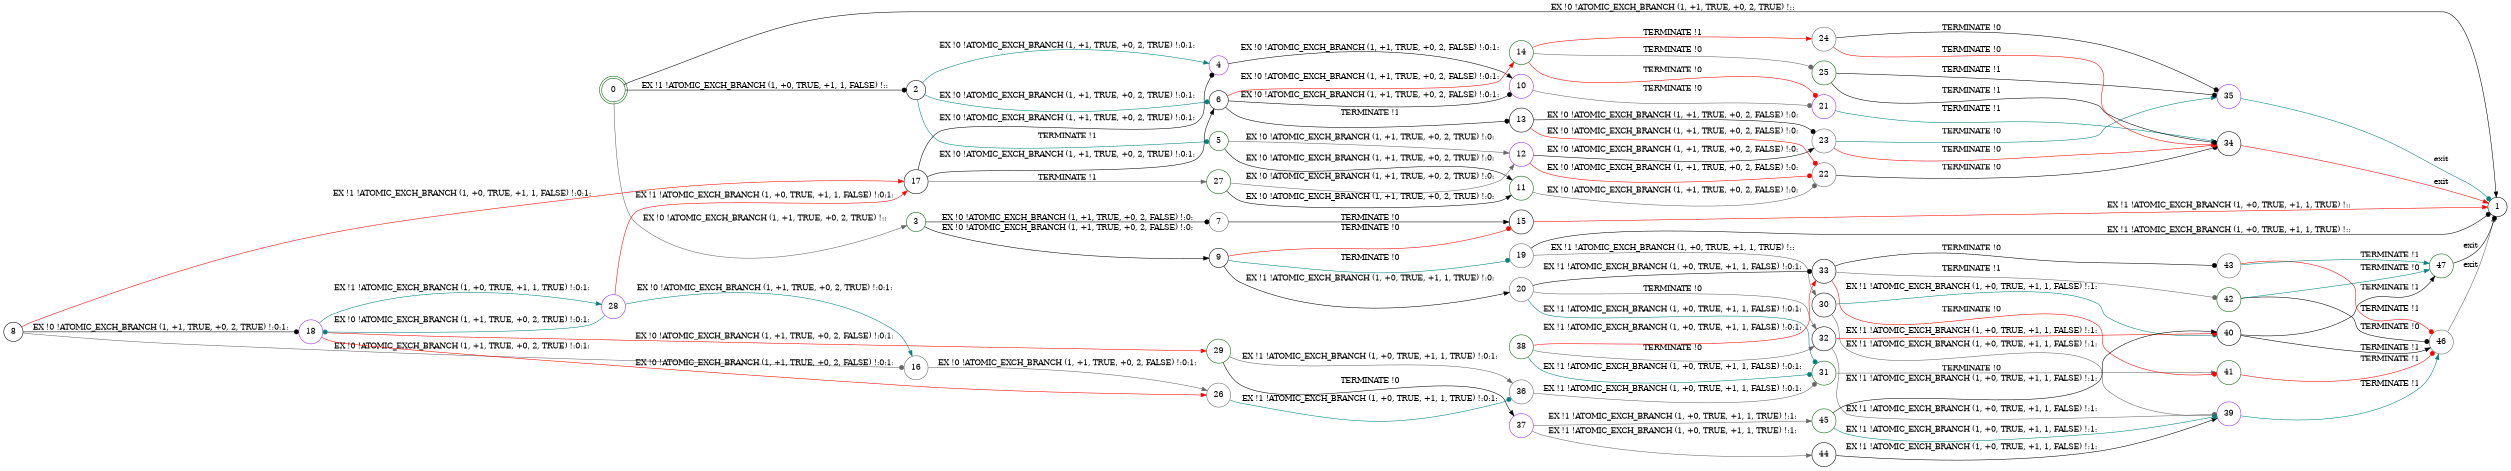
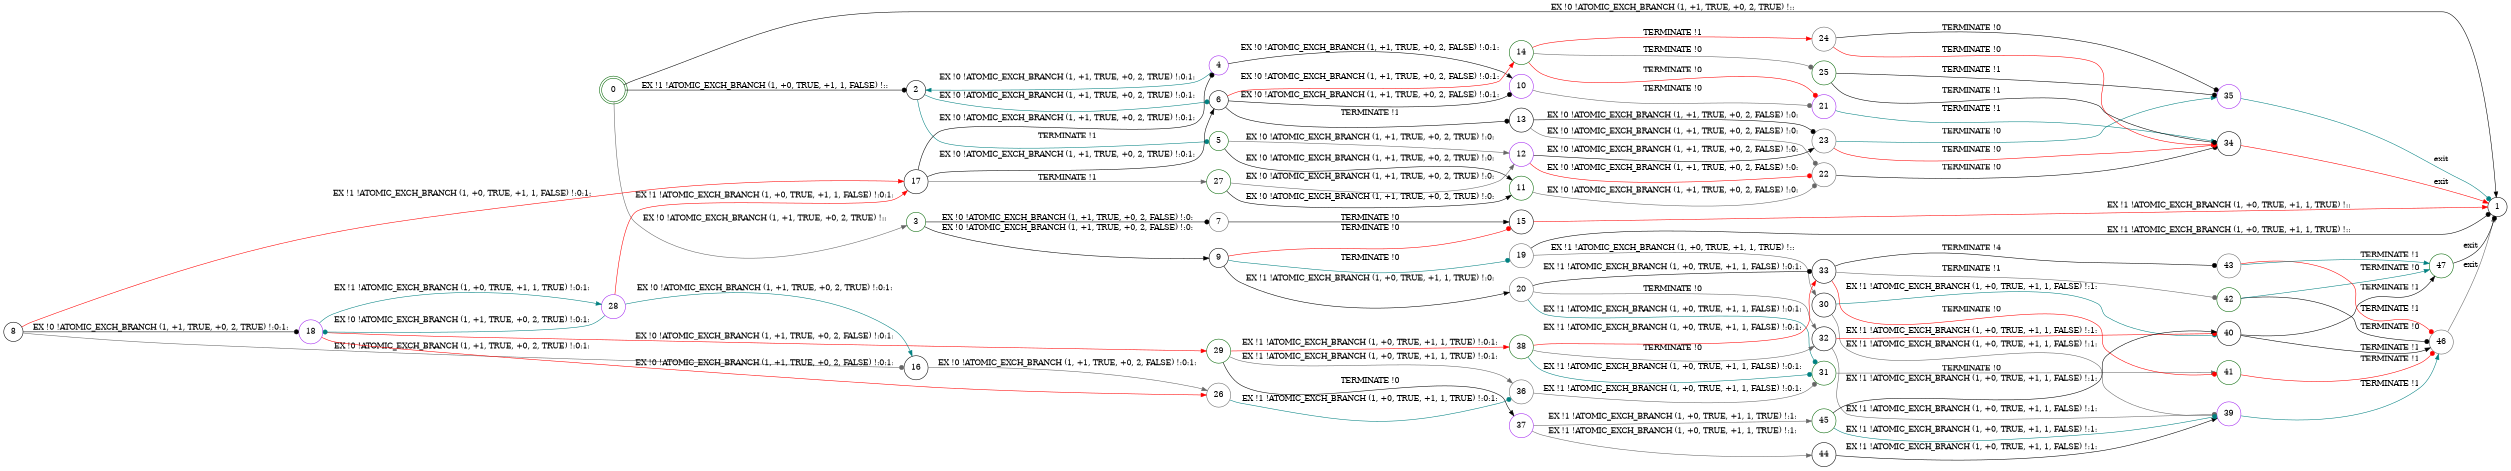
edge "2" -> "4": reversed
edge "13" -> "22": color red -> gray40
edge "33" -> "43": label "TERMINATE !0" -> "TERMINATE !4"
edge "29" -> "38": added, label "EX !1 !ATOMIC_EXCH_BRANCH (1, +0, TRUE, +1, 1, TRUE) !:0:1:"
node "16": color gray40 -> black
